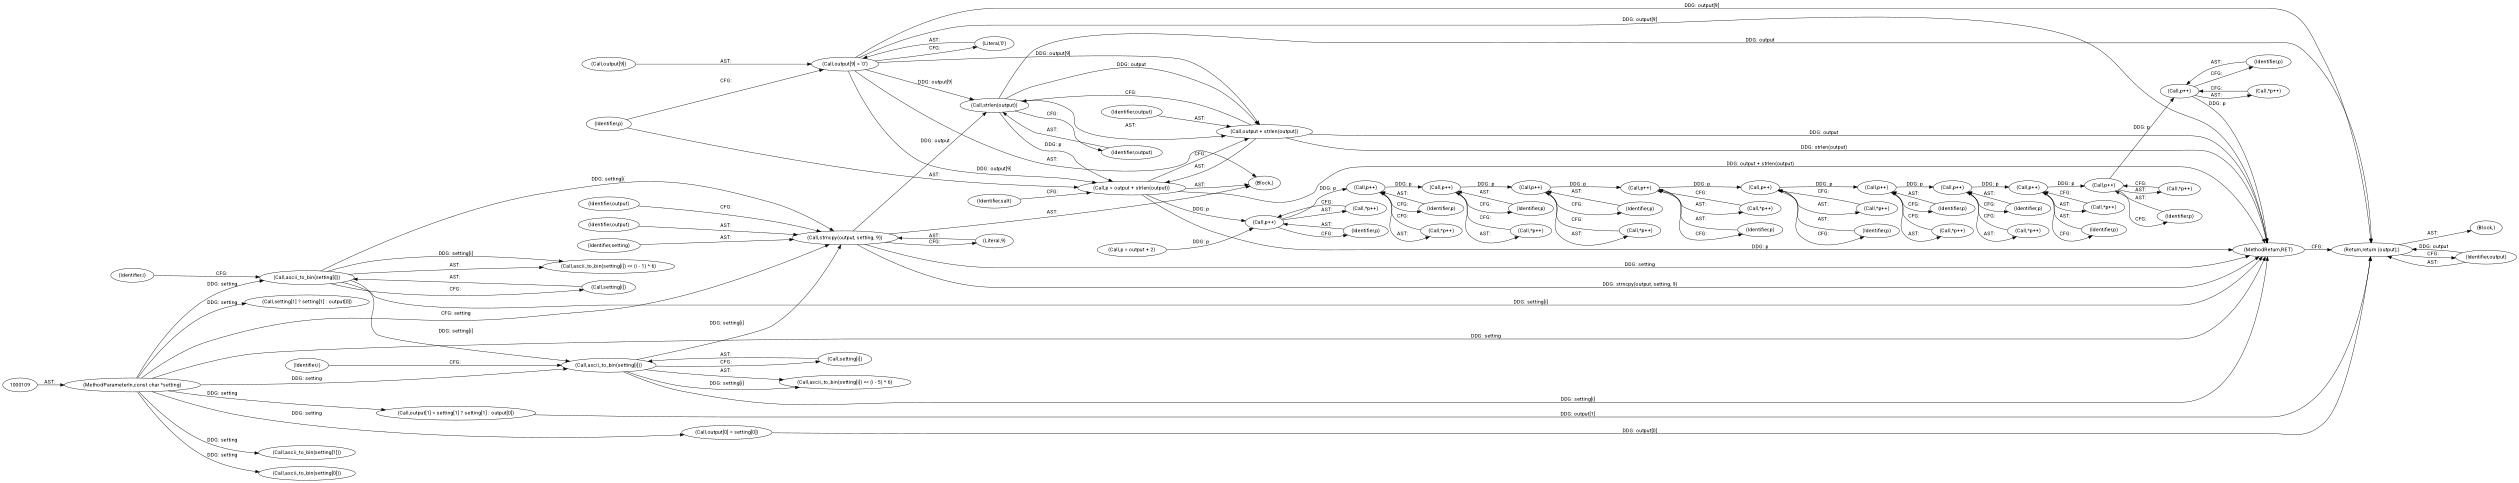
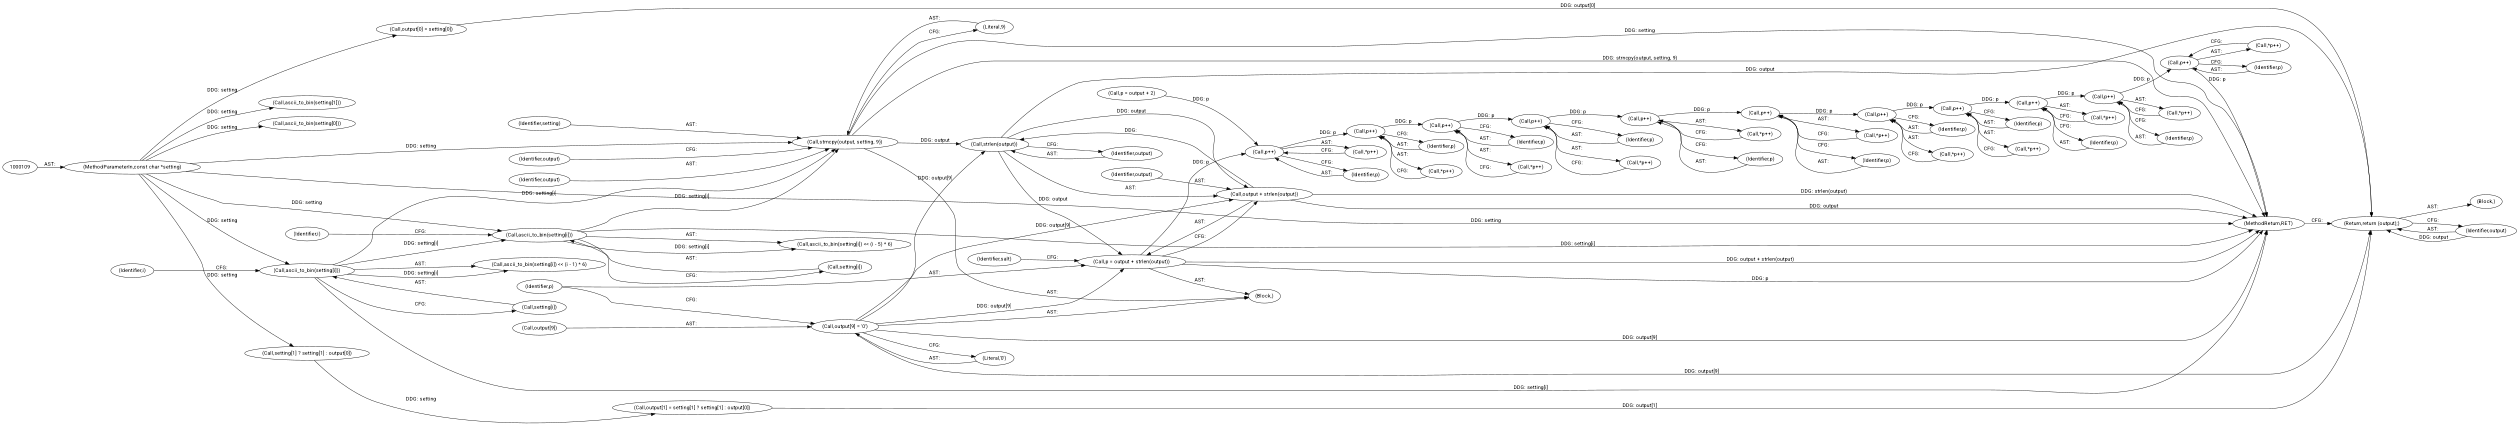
edge "(Call,output + strlen(output))" -> "(Call,strlen(output))": label "CFG: " -> "DDG: "
edge "(Call,strlen(output))" -> "(Call,p = output + strlen(output))": label "DDG: p" -> "DDG: output"
edge "(MethodParameterIn,const char *setting)" -> "(Call,strncpy(output, setting, 9))": label "CFG: setting" -> "DDG: setting"
edge "(MethodParameterIn,const char *setting)" -> "(Call,output[1] = setting[1] ? setting[1] : output[0])": now "(Call,setting[1] ? setting[1] : output[0])" -> "(Call,output[1] = setting[1] ? setting[1] : output[0])"
